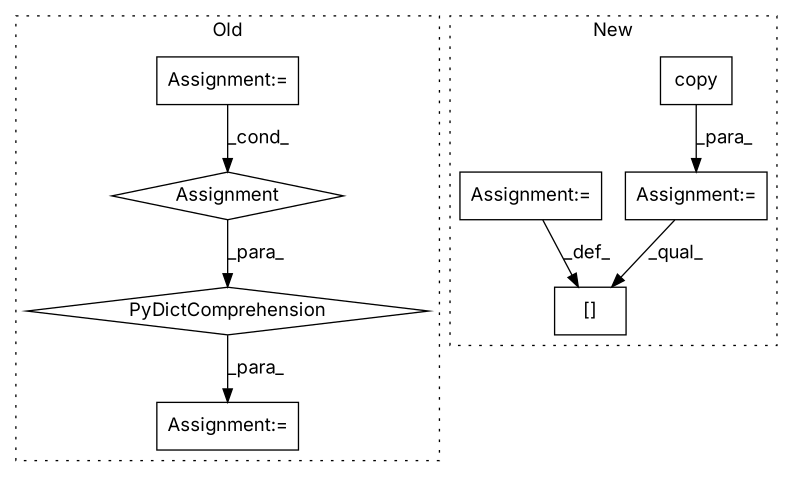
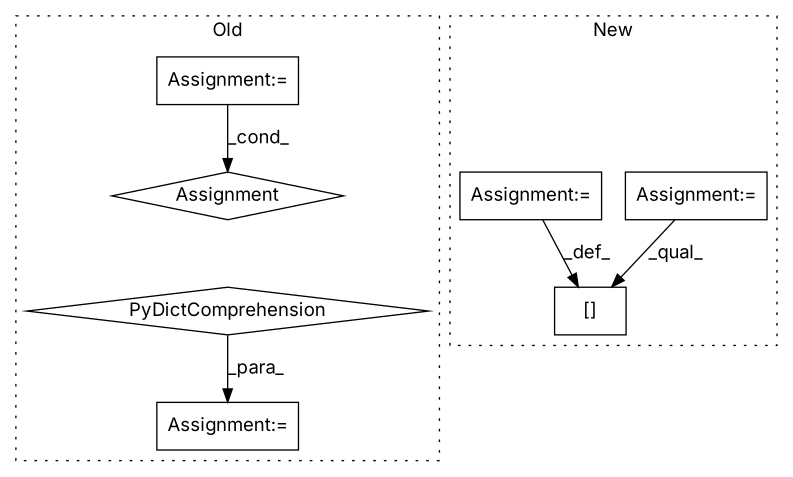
node "copy": removed
edge "Assignment" -> "PyDictComprehension": removed, label "_para_"
